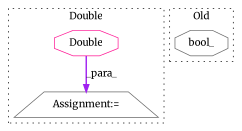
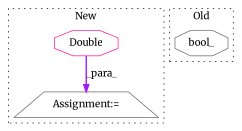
cluster "Double": label "Double" -> "New"
